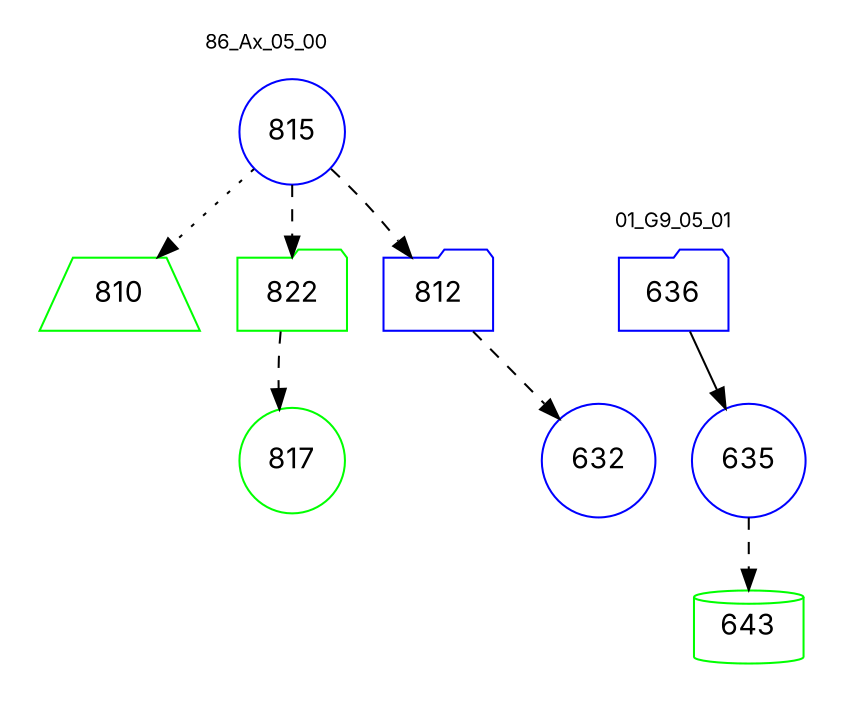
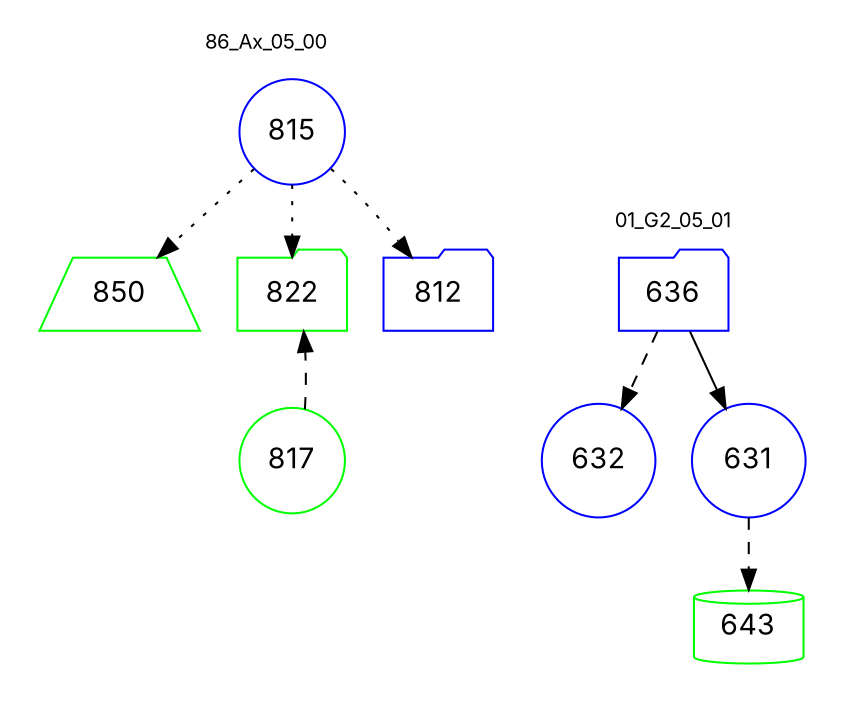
edge "815" -> "812": style dashed -> dotted
edge "815" -> "822": style dashed -> dotted
cluster "01_G9_05_01": label "01_G9_05_01" -> "01_G2_05_01"
node "810": label "810" -> "850"
edge "812" -> "632": now "636" -> "632"
edge "822" -> "817": reversed
node "635": label "635" -> "631"
